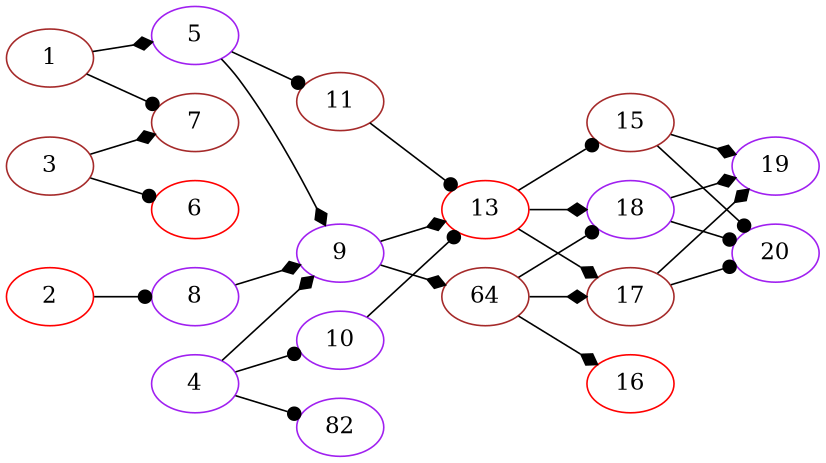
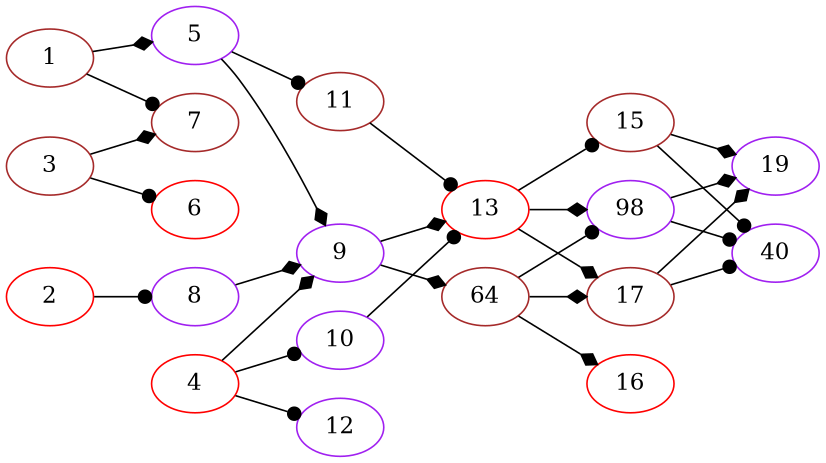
node "18": label "18" -> "98"
node "20": label "20" -> "40"
node "4": color purple -> red
node "82": label "82" -> "12"
